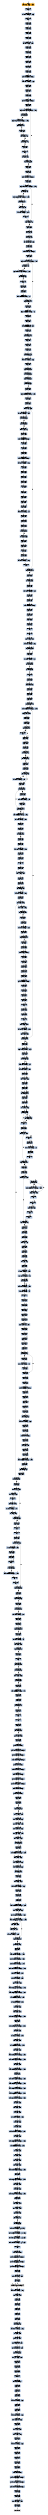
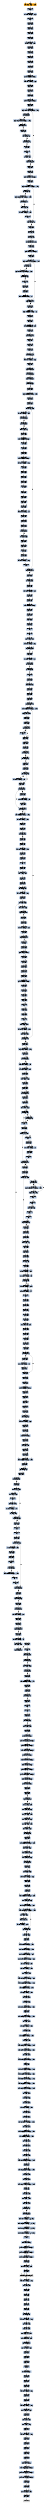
edge "0x00561cbf loop 0x00561d27" -> "0x00561d27 incl %ecx": reversed
